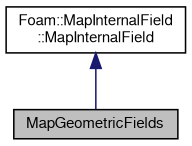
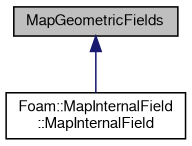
edge "MapGeometricFields" -> "Foam::MapInternalField ::MapInternalField": reversed
